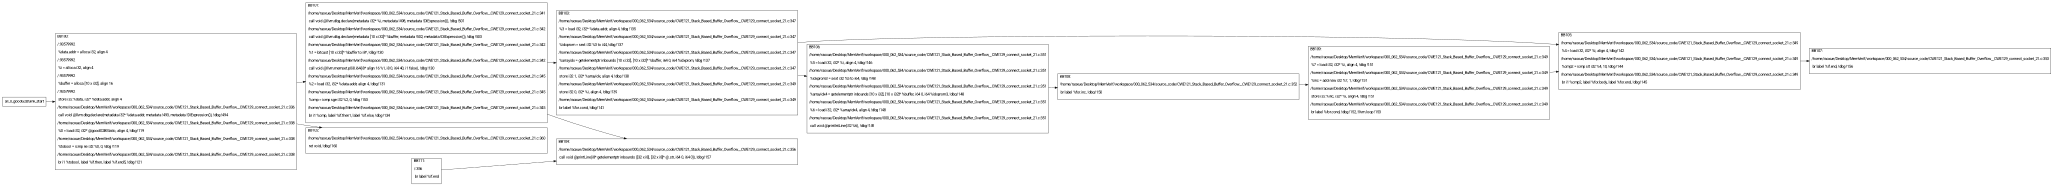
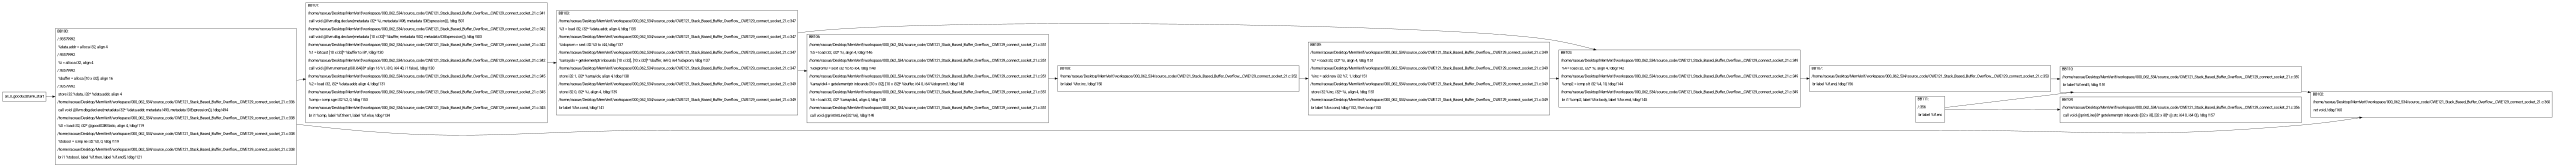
node "BB110:": added
edge "BB101:" -> "BB104:": removed
